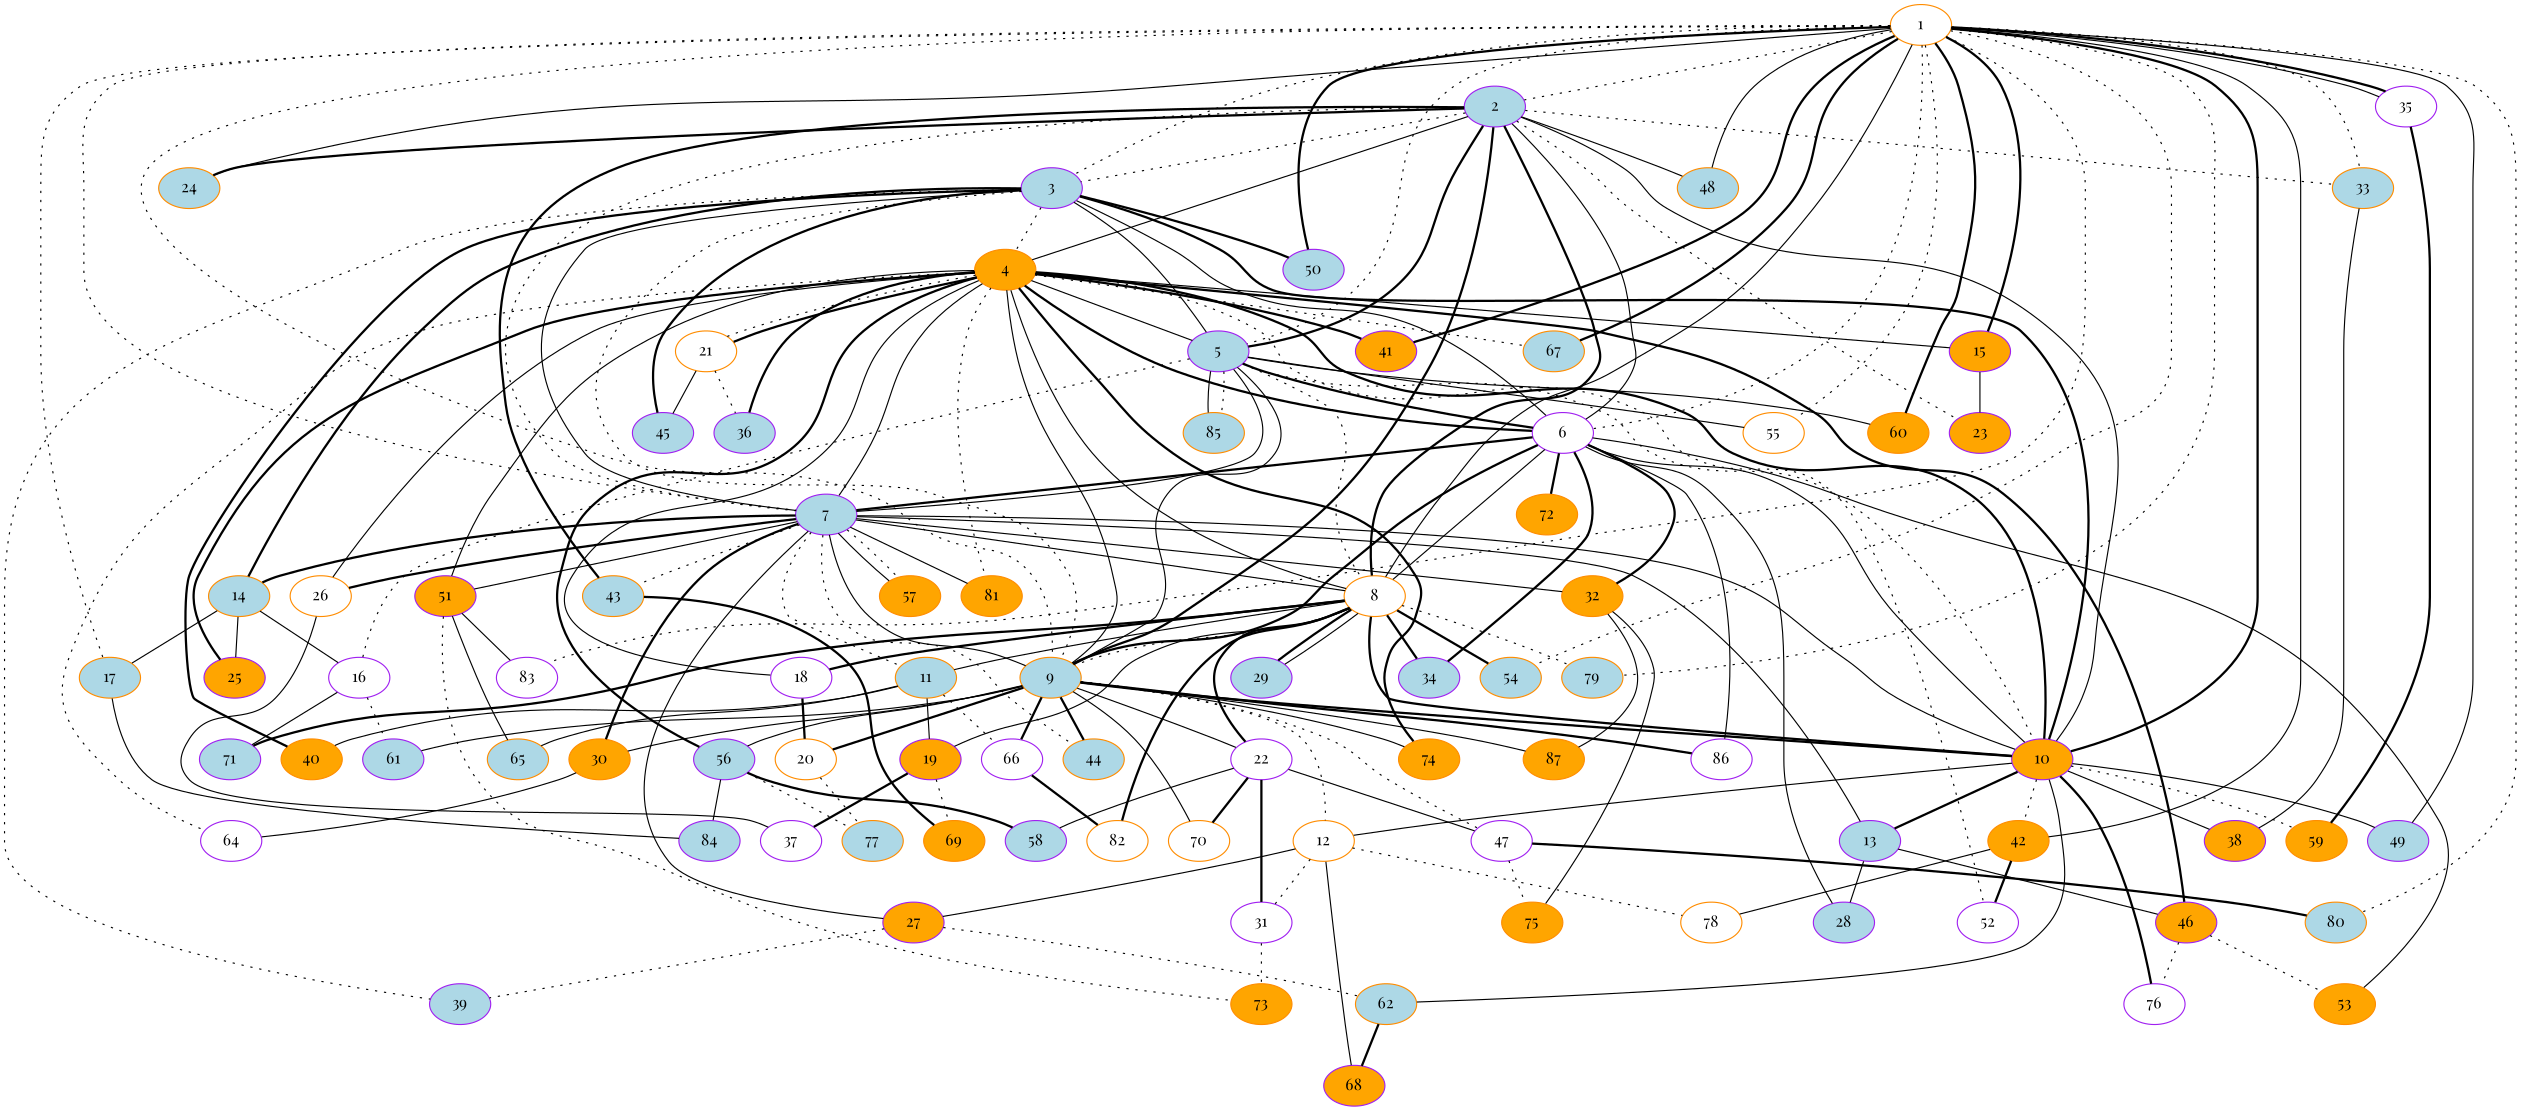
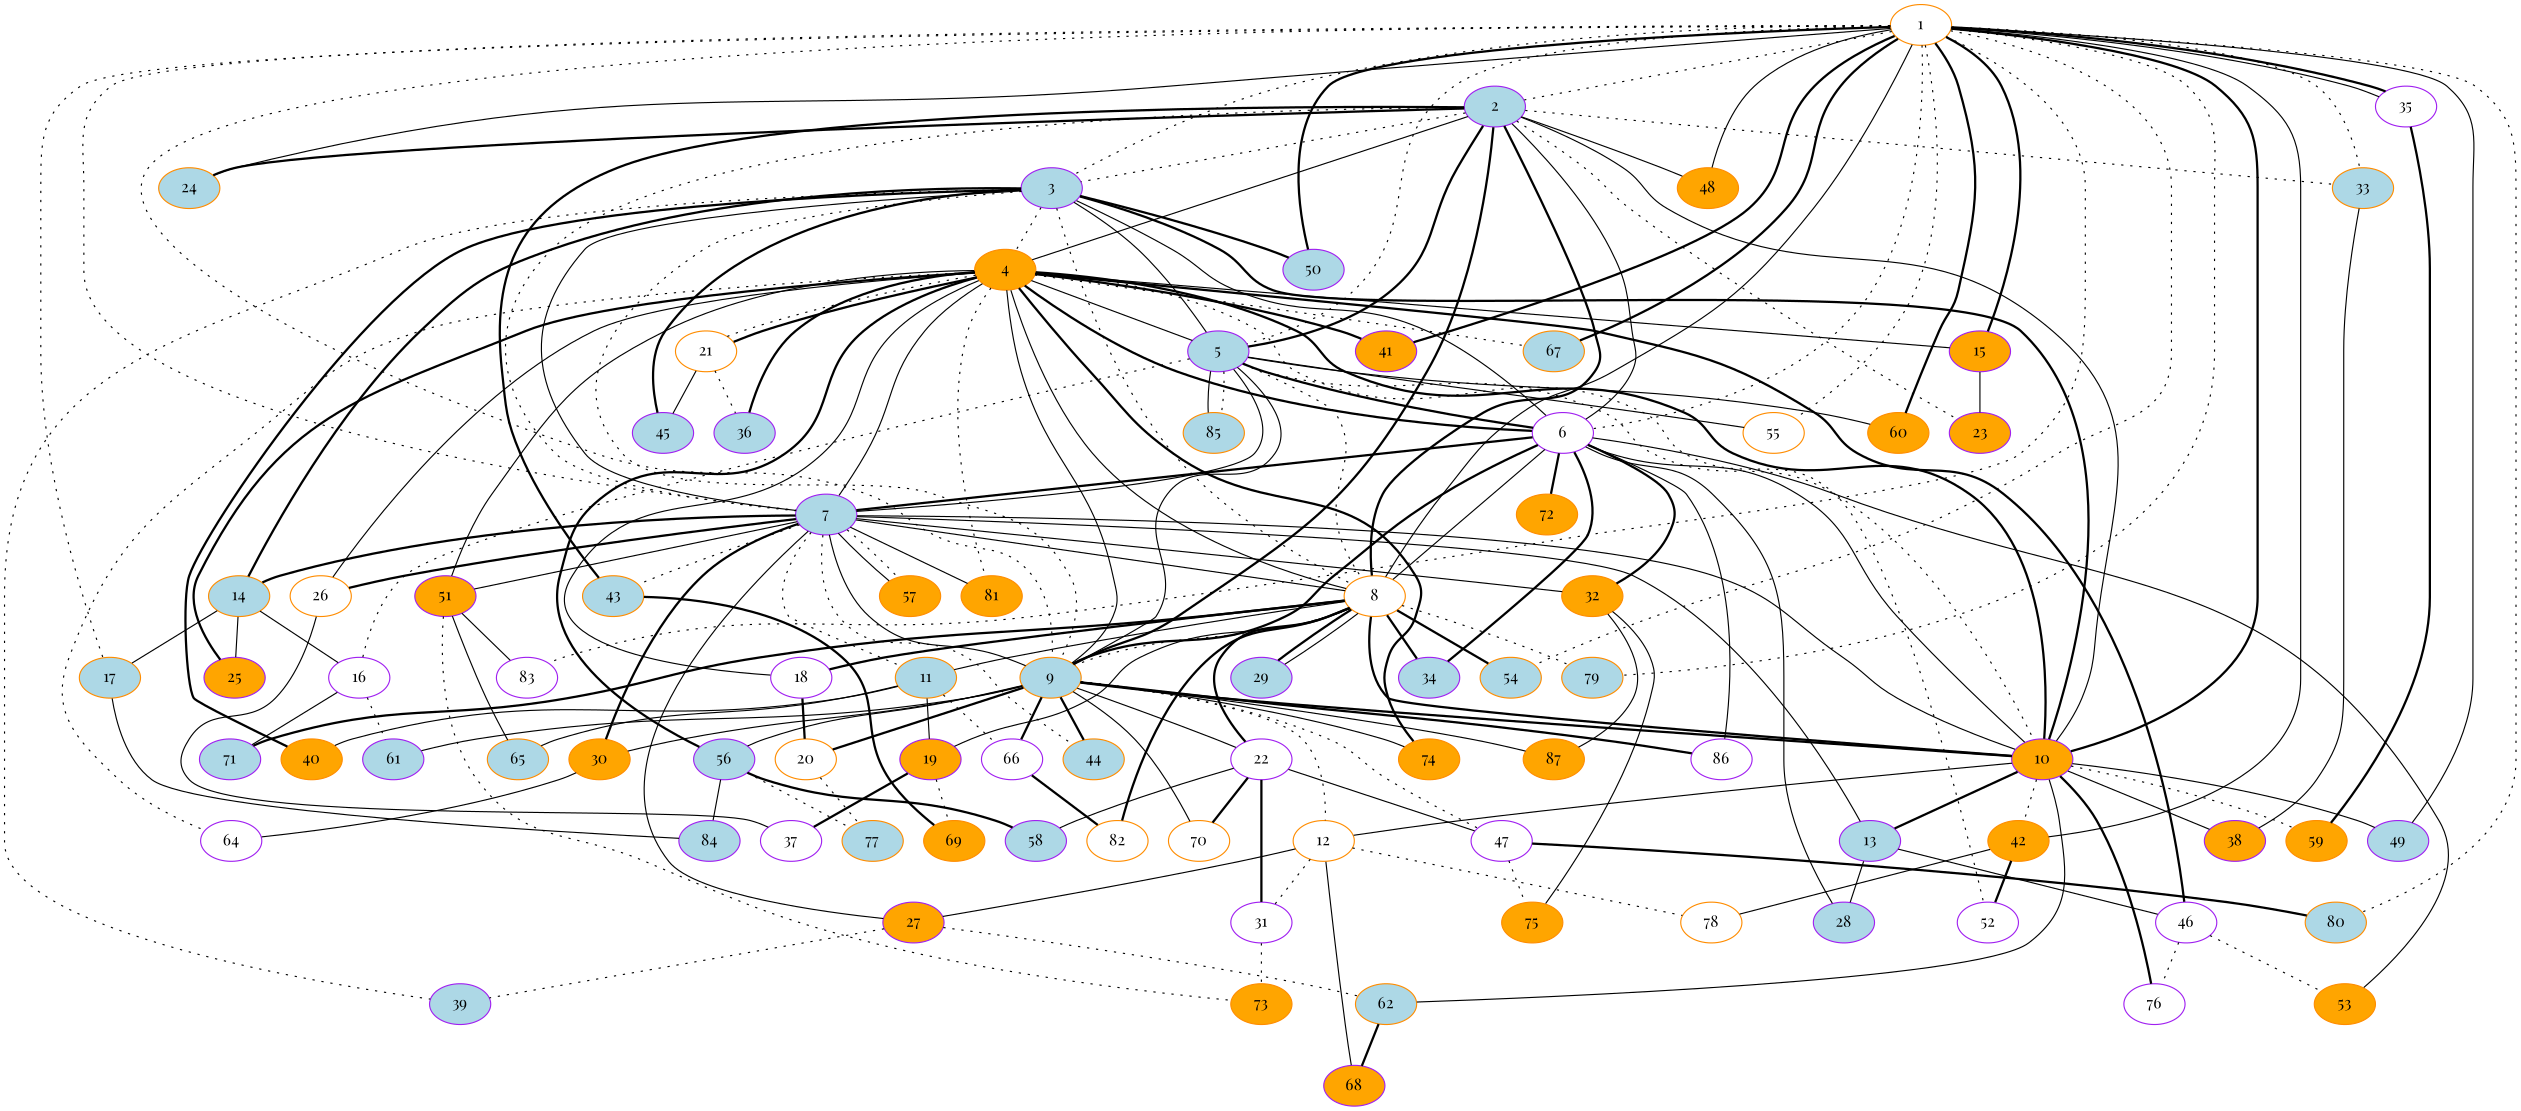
node "48": fillcolor lightblue -> orange
edge "3" -- "8": added
node "46": fillcolor orange -> white
